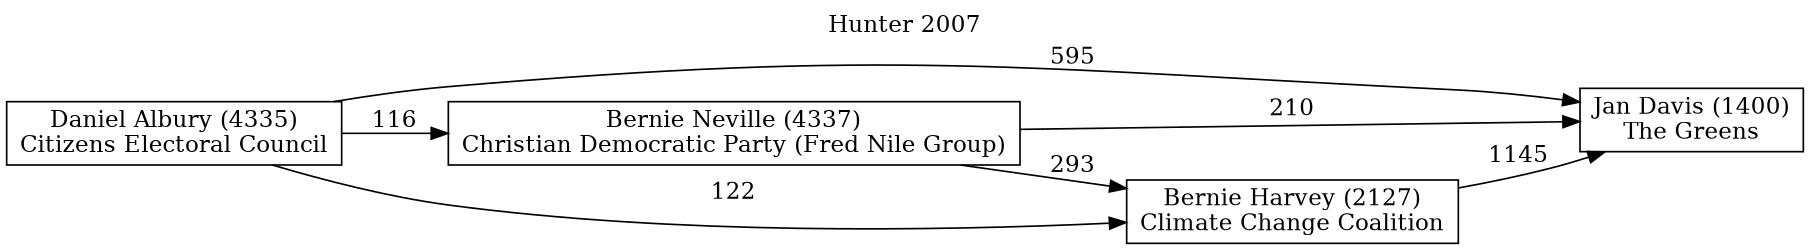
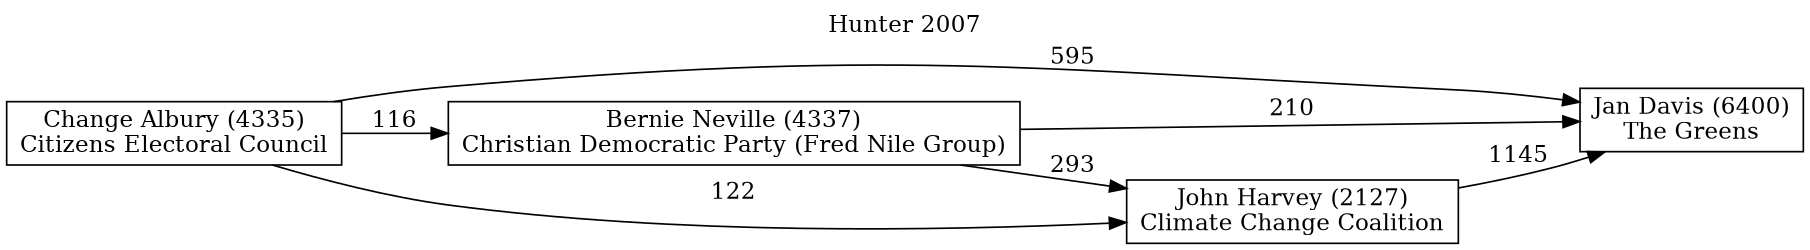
node "Jan Davis (1400) The Greens": label "Jan Davis (1400) The Greens" -> "Jan Davis (6400) The Greens"
node "Daniel Albury (4335) Citizens Electoral Council": label "Daniel Albury (4335) Citizens Electoral Council" -> "Change Albury (4335) Citizens Electoral Council"
node "Bernie Harvey (2127) Climate Change Coalition": label "Bernie Harvey (2127) Climate Change Coalition" -> "John Harvey (2127) Climate Change Coalition"
